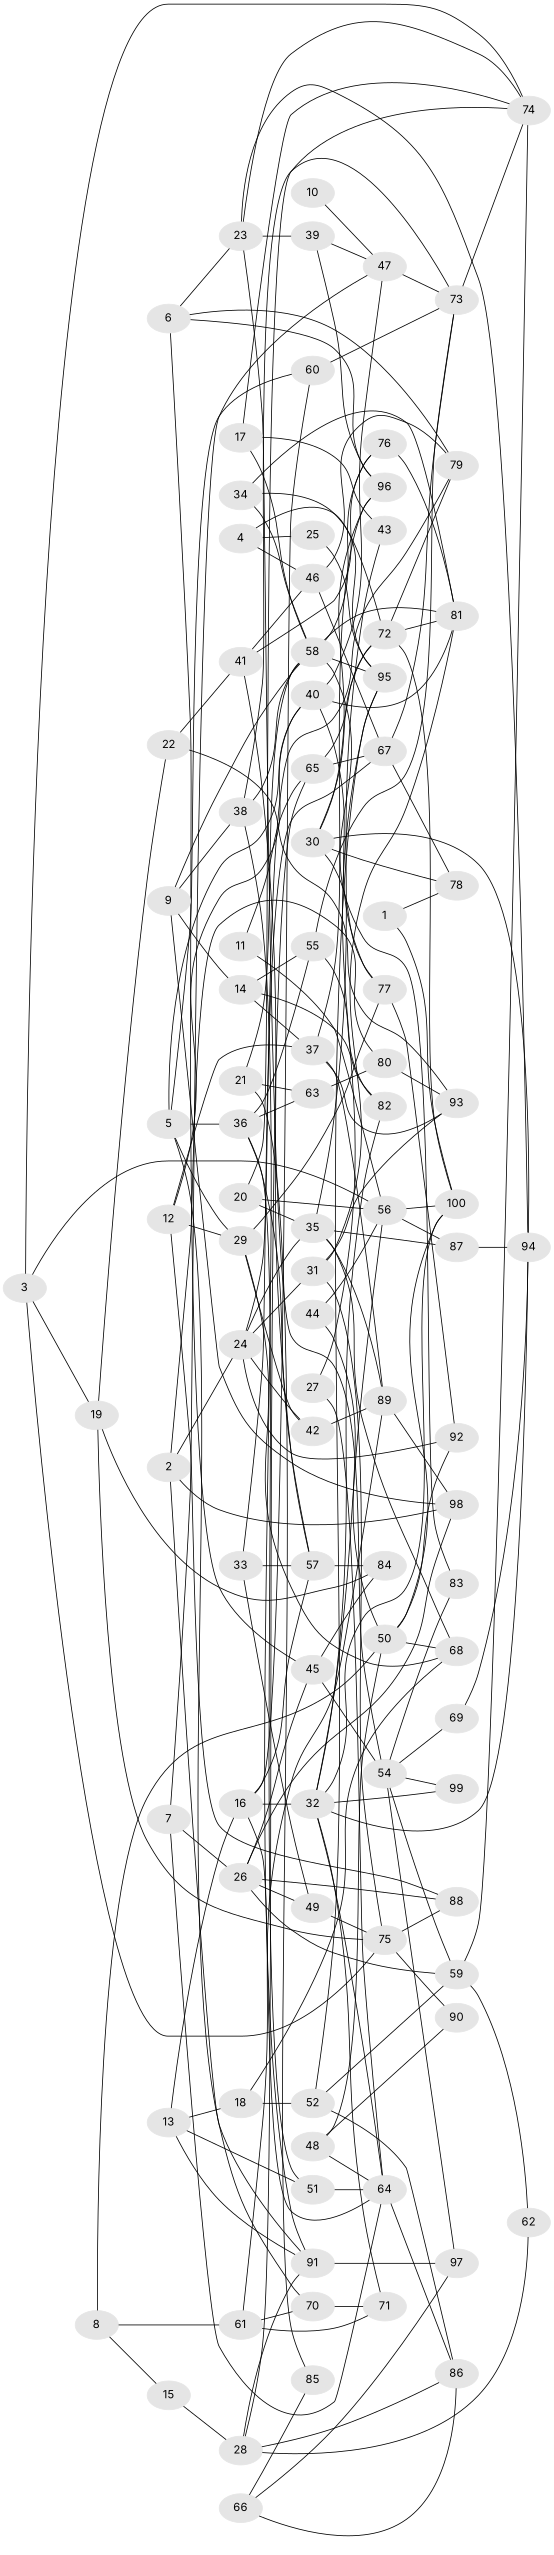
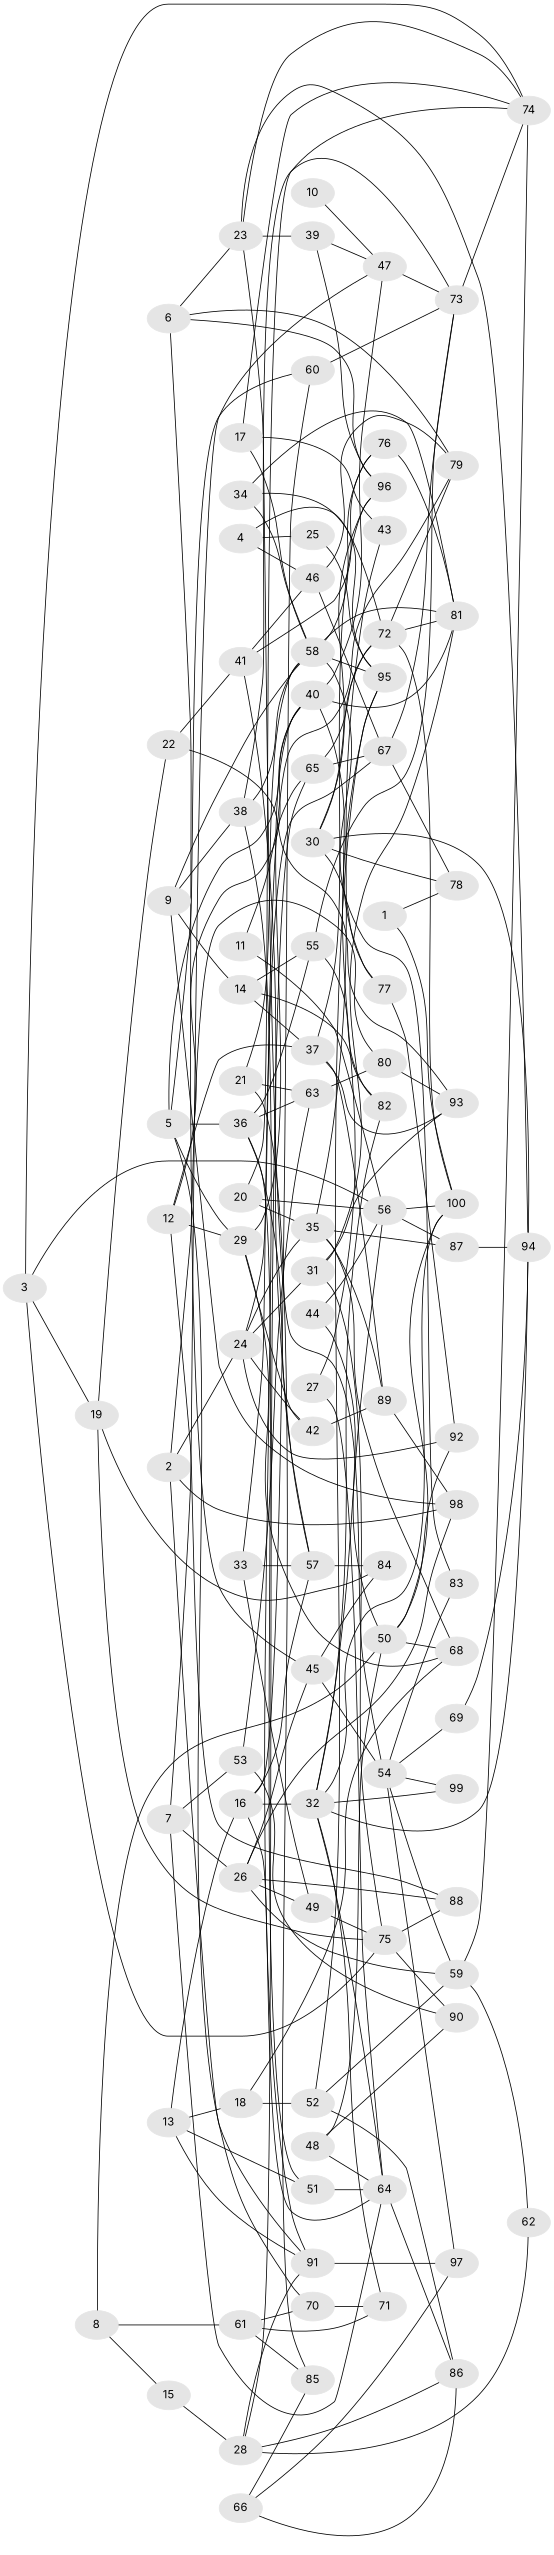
edge "77" -- "29": now "40" -- "29"
node "53": added
edge "89" -- "61": now "85" -- "61"
